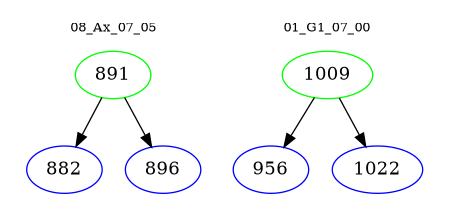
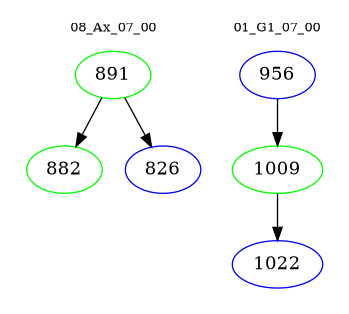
cluster "08_Ax_07_05": label "08_Ax_07_05" -> "08_Ax_07_00"
edge "1009" -> "956": reversed
node "882": color blue -> green
node "896": label "896" -> "826"
